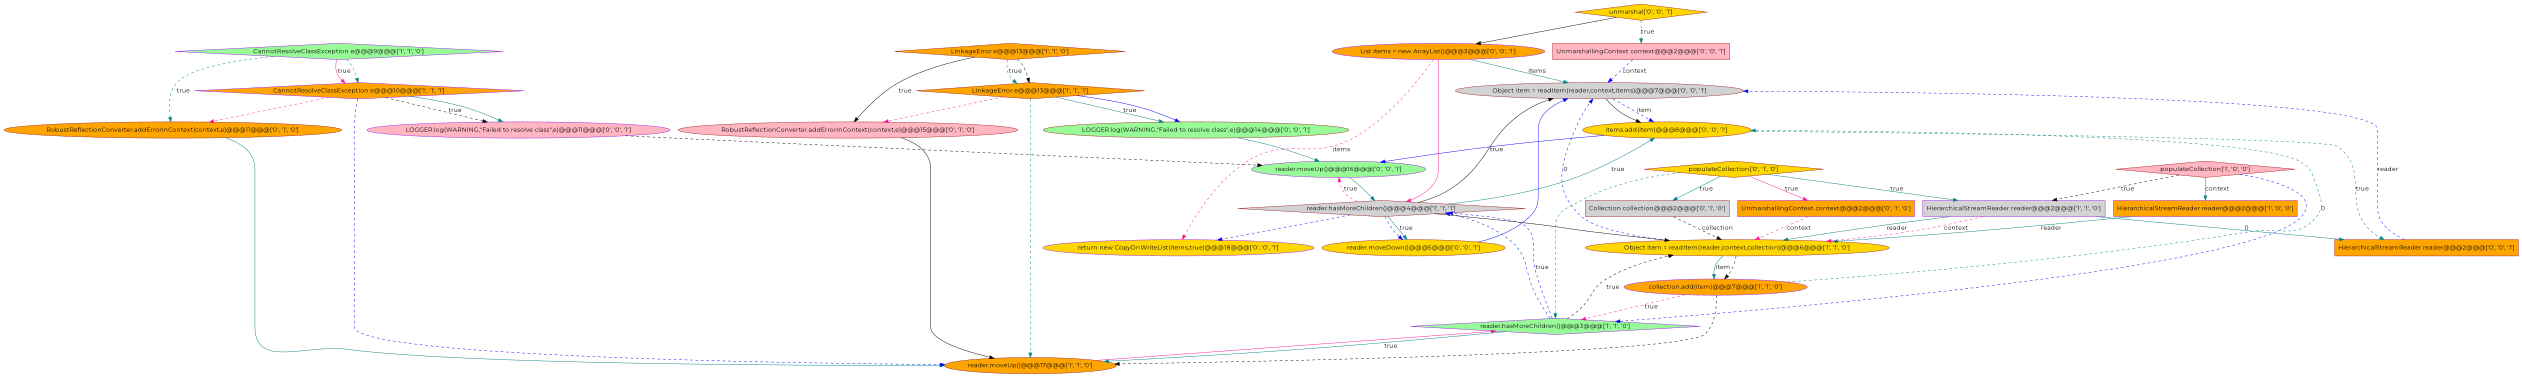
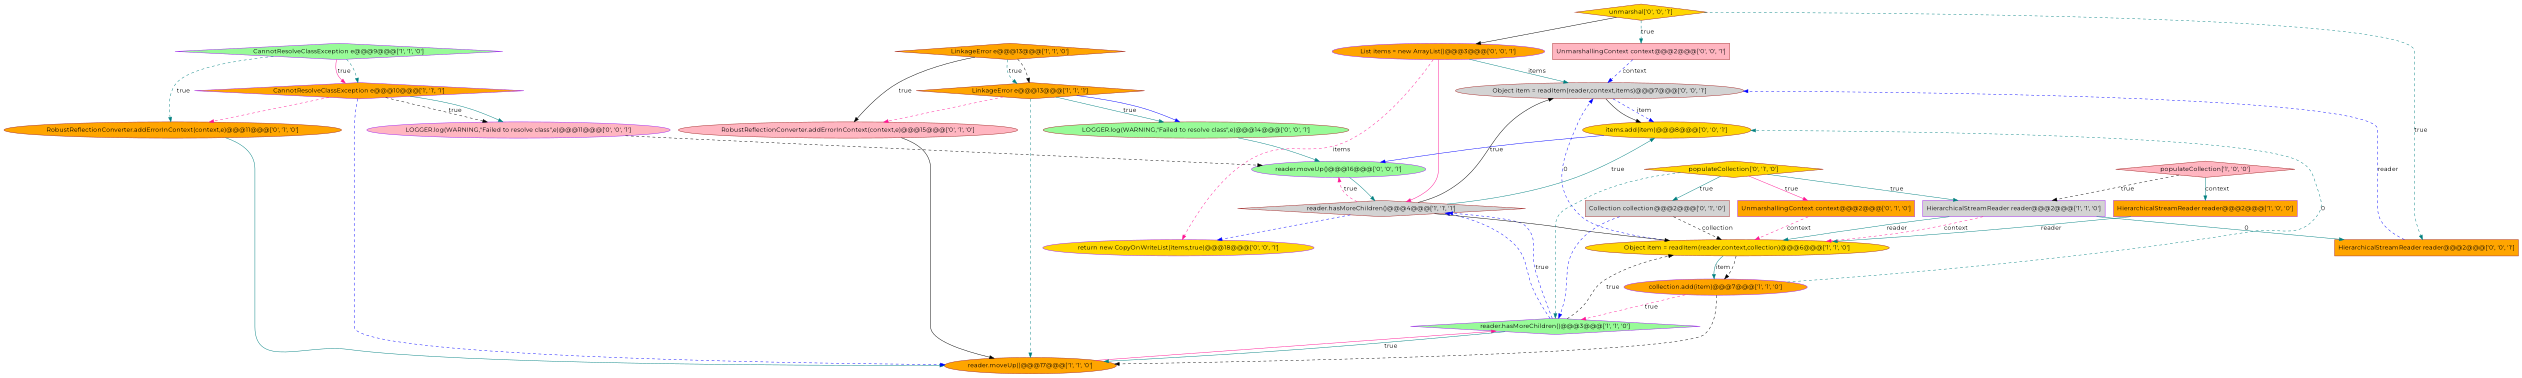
edge "items.add(item)@@@8@@@['0', '0', '1']" -> "HierarchicalStreamReader reader@@@2@@@['0', '0', '1']": now "unmarshal['0', '0', '1']" -> "HierarchicalStreamReader reader@@@2@@@['0', '0', '1']"
node "reader.moveDown()@@@5@@@['0', '0', '1']": removed
edge "populateCollection['1', '0', '0']" -> "reader.hasMoreChildren()@@@3@@@['1', '1', '0']": now "Collection collection@@@2@@@['0', '1', '0']" -> "reader.hasMoreChildren()@@@3@@@['1', '1', '0']"
